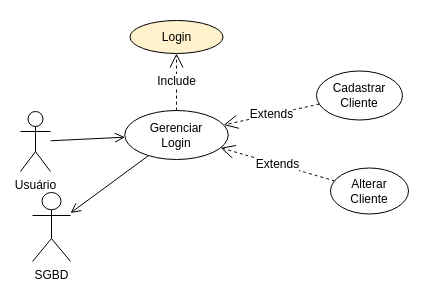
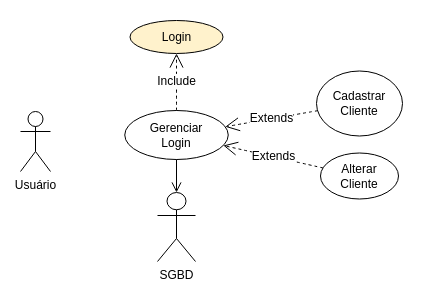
node "Cadastrar Cliente": size 86x49 -> 86x65
edge "Usuário" -> "Gerenciar Login": removed
node "Alterar Cliente": moved (370, 191) -> (360, 176)
node "SGBD": moved (52, 227) -> (177, 227)
